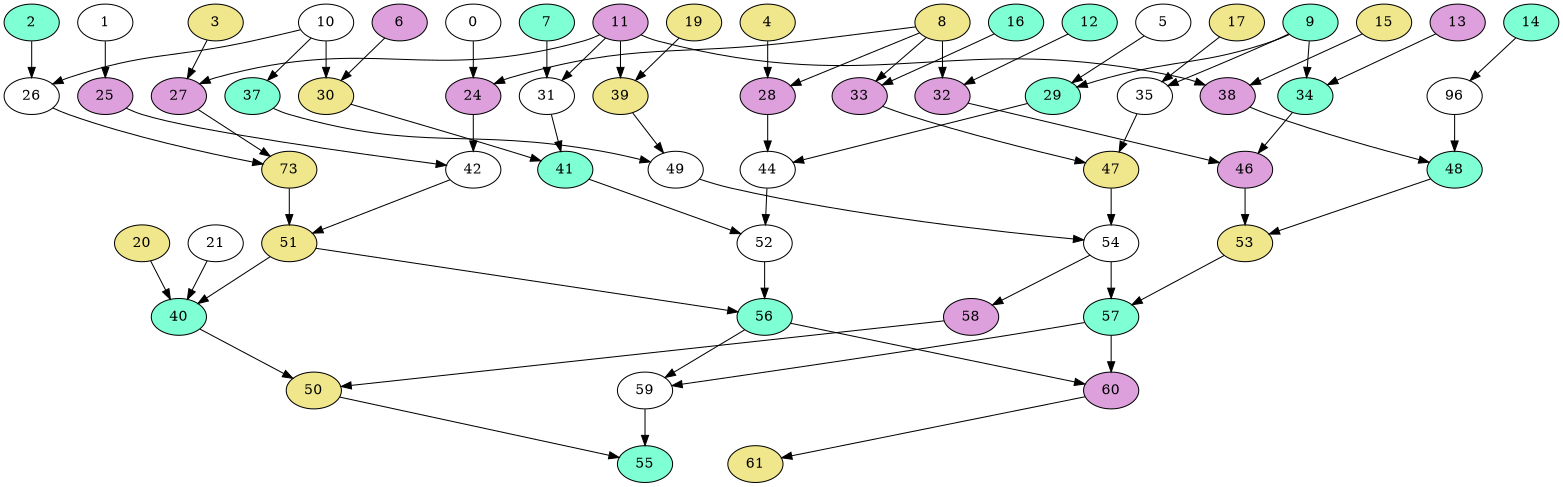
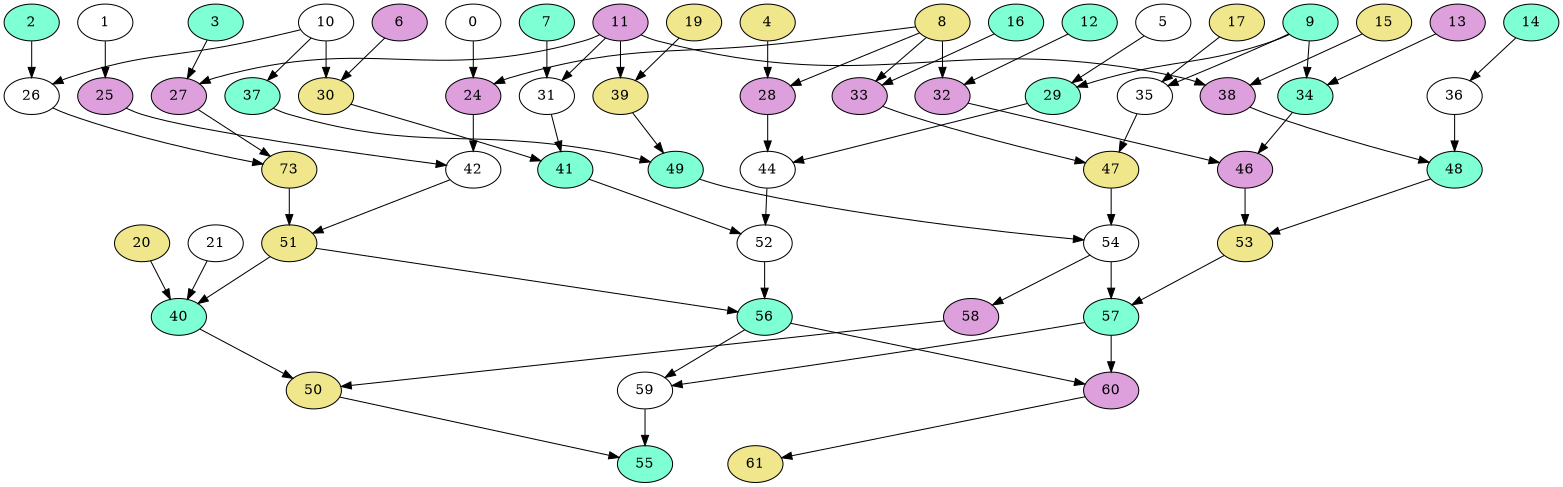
node "3": fillcolor khaki -> aquamarine
node "96": label "96" -> "36"
node "49": fillcolor white -> aquamarine
